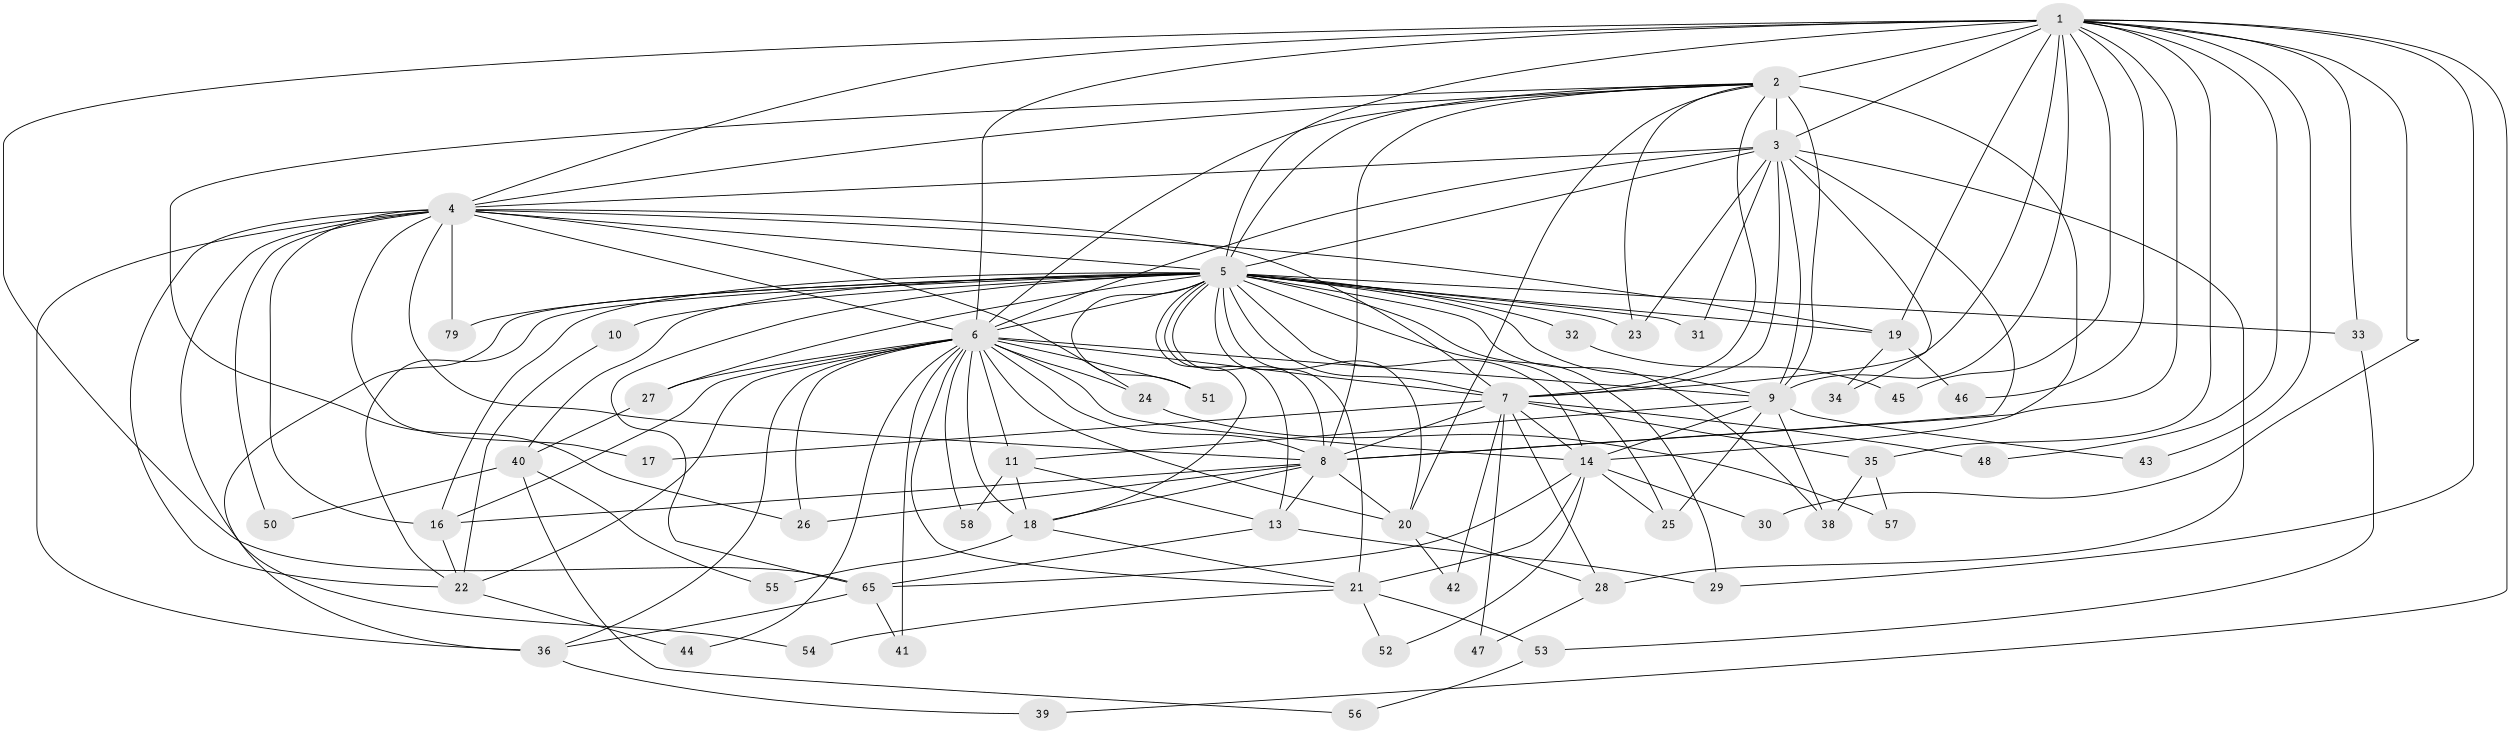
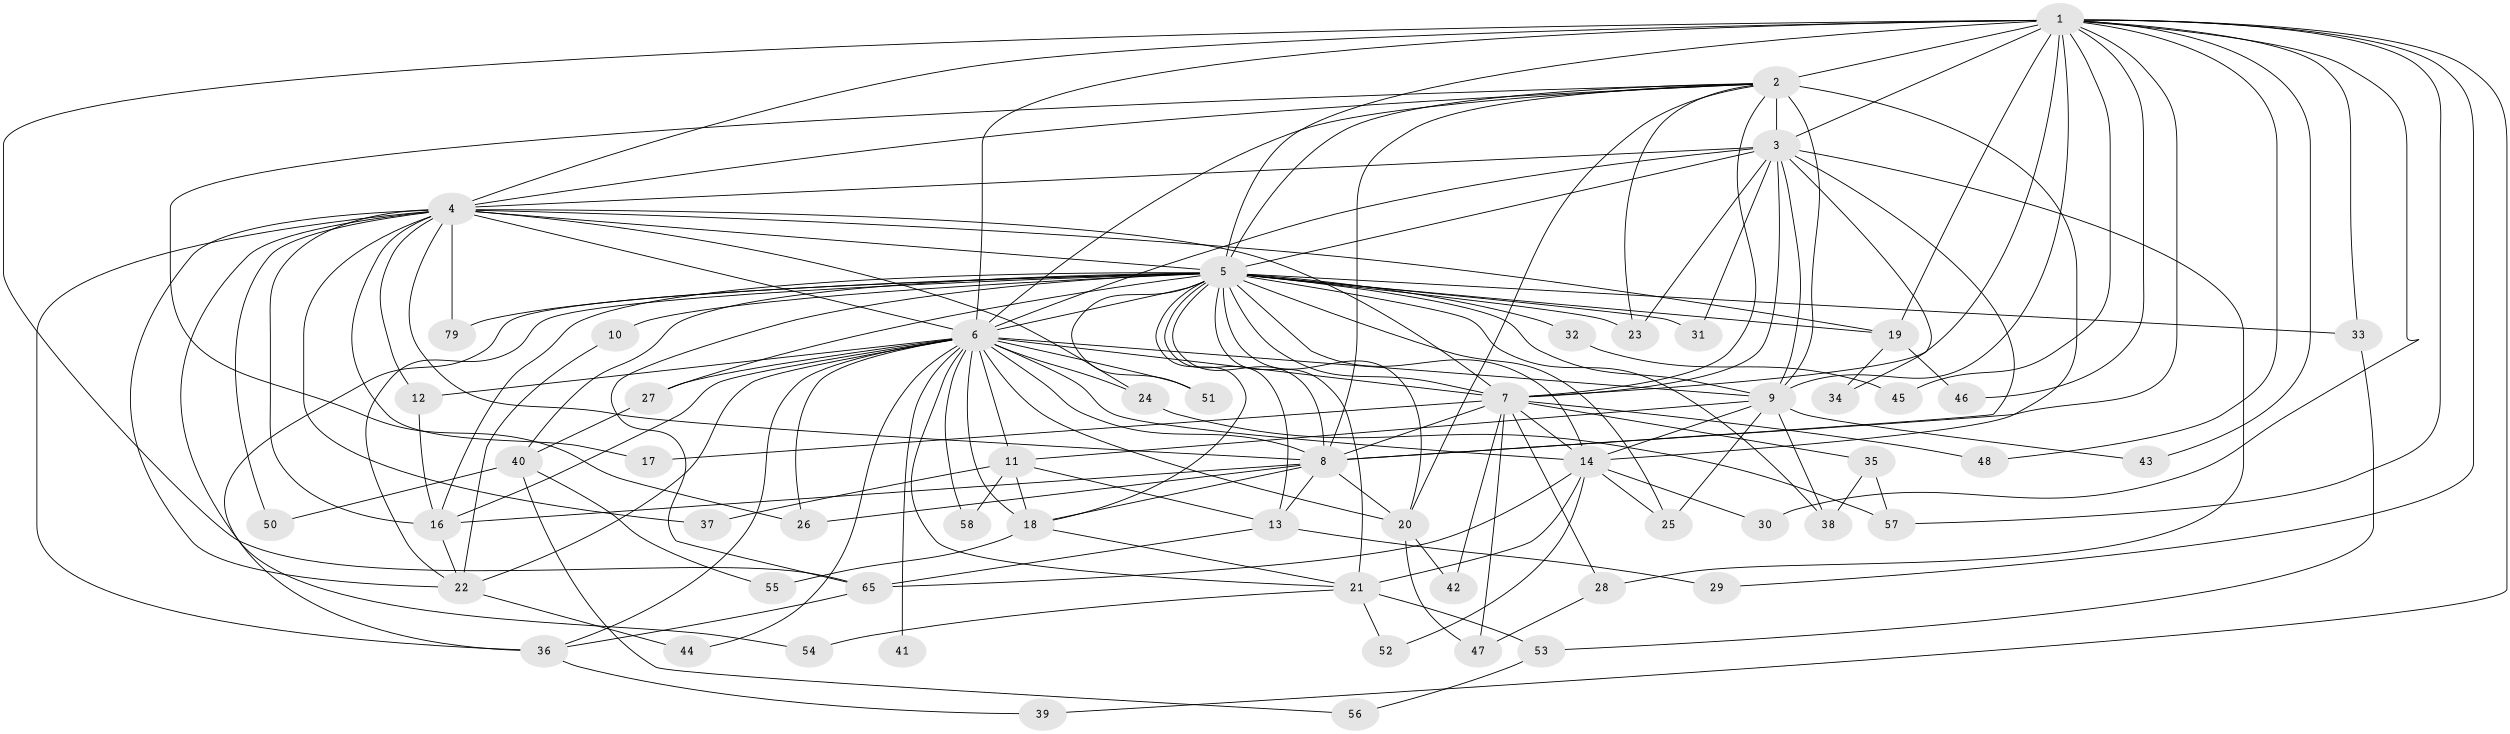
edge "1" -- "35": now "1" -- "57"
edge "5" -- "29": removed
node "12": added
node "37": added
edge "20" -- "28": now "20" -- "47"
edge "65" -- "41": removed
